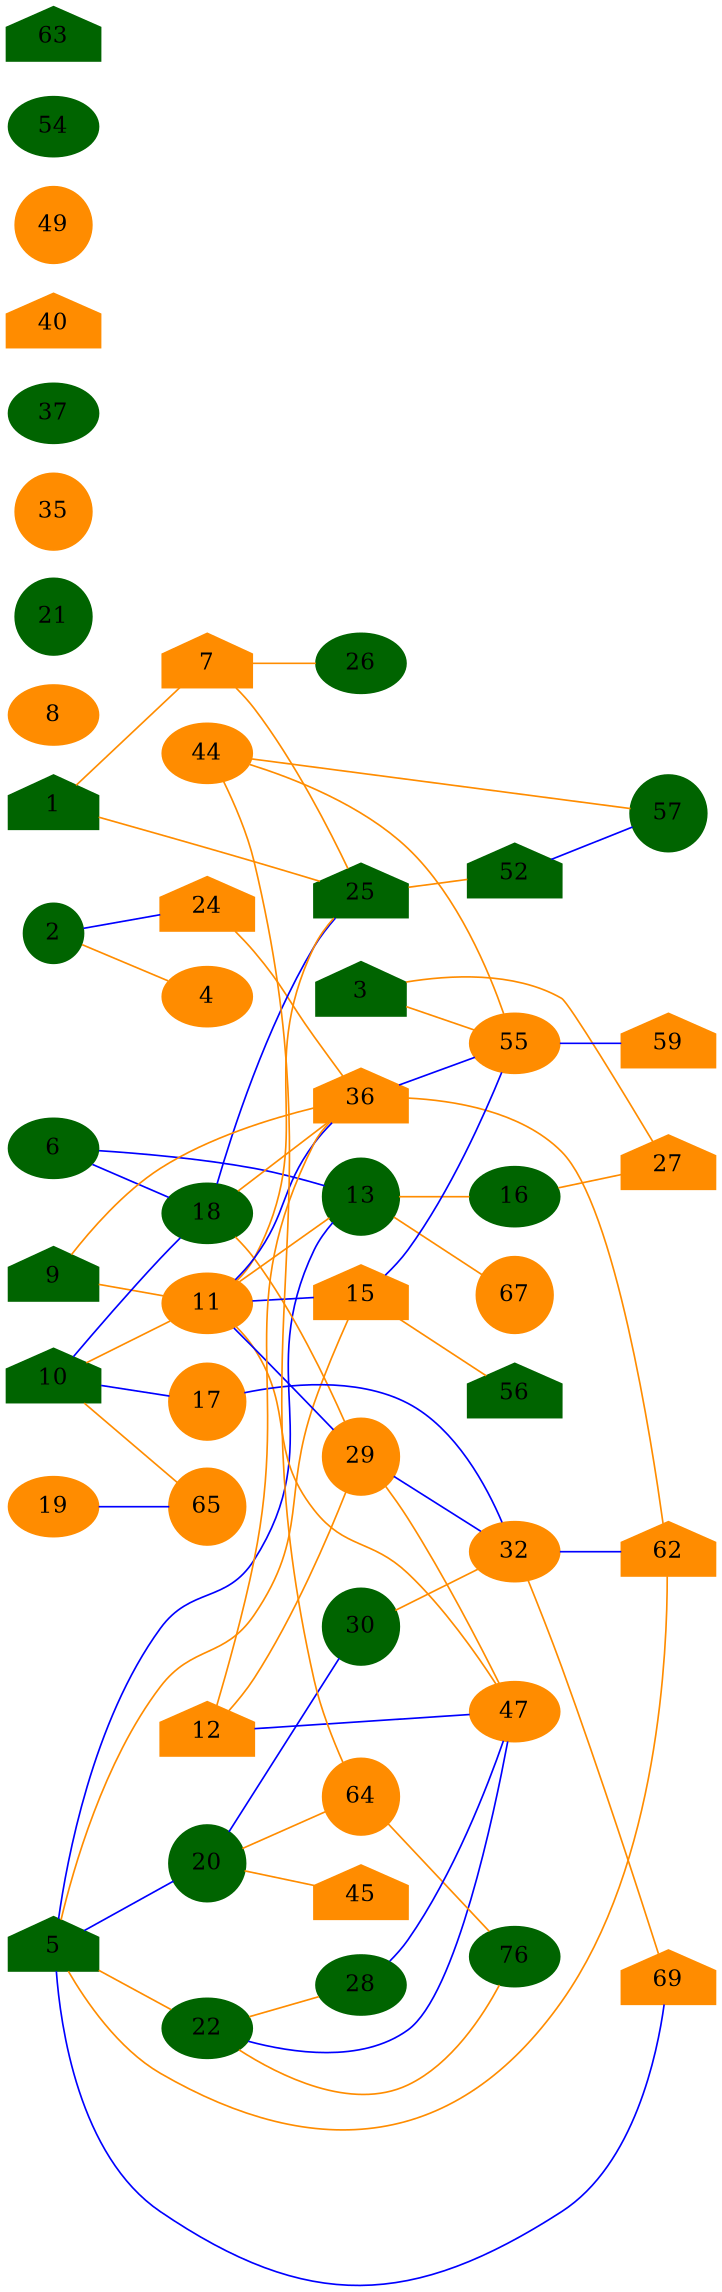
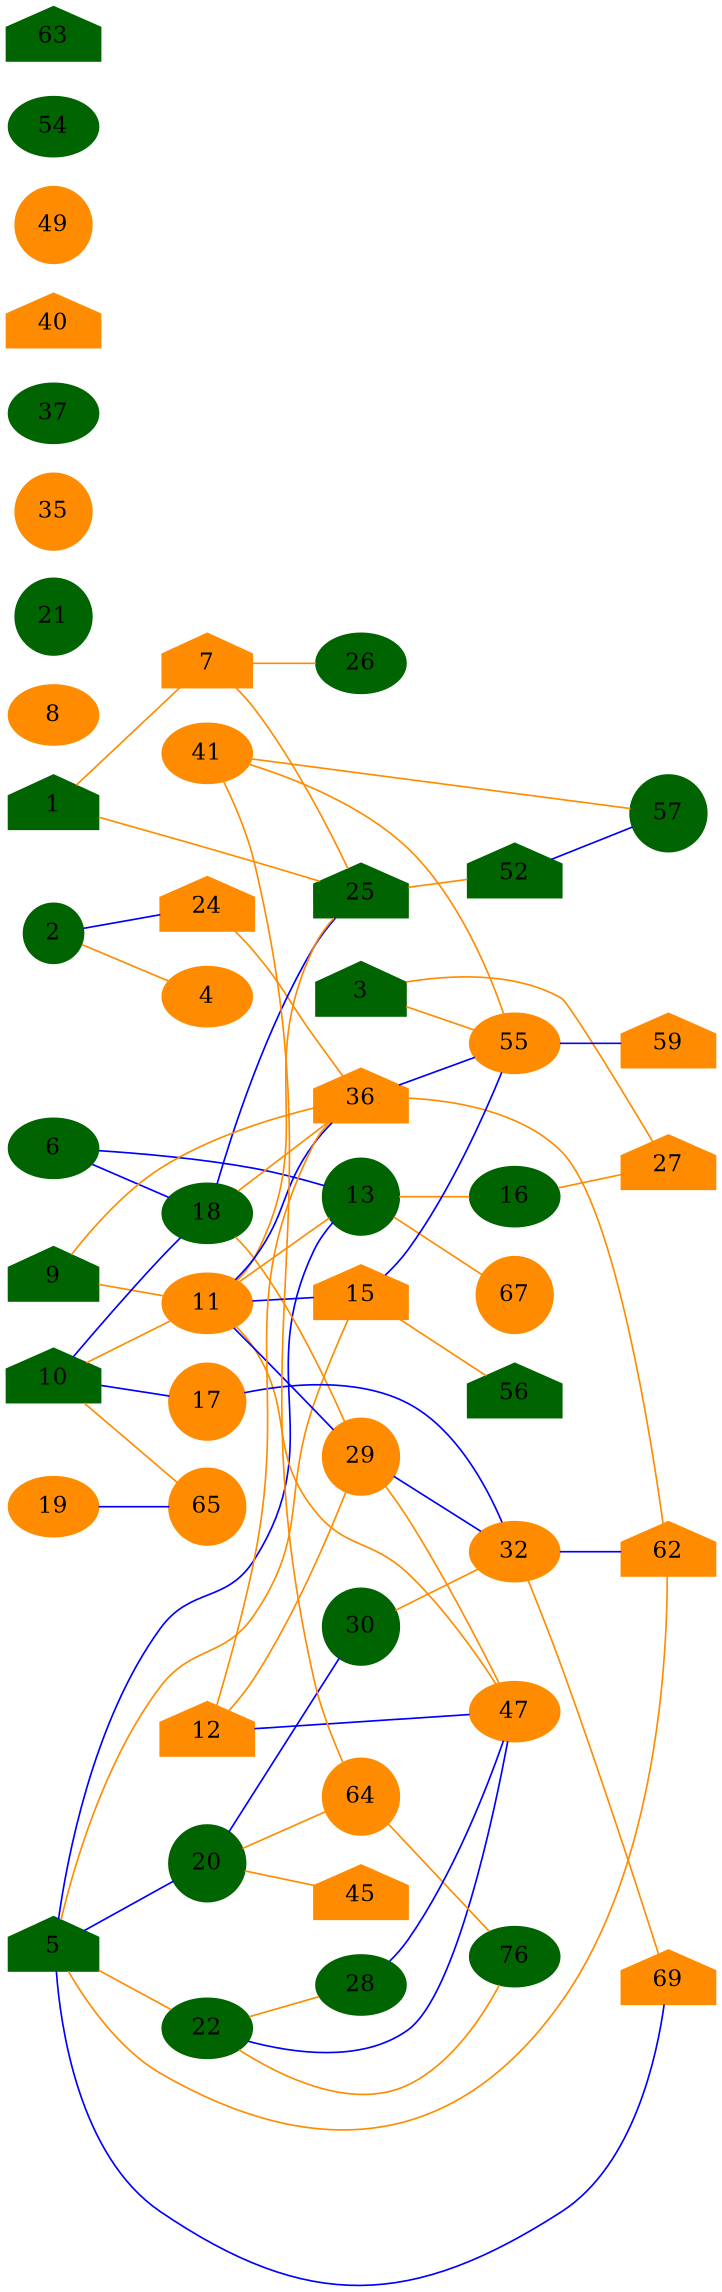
node "44": label "44" -> "41"
